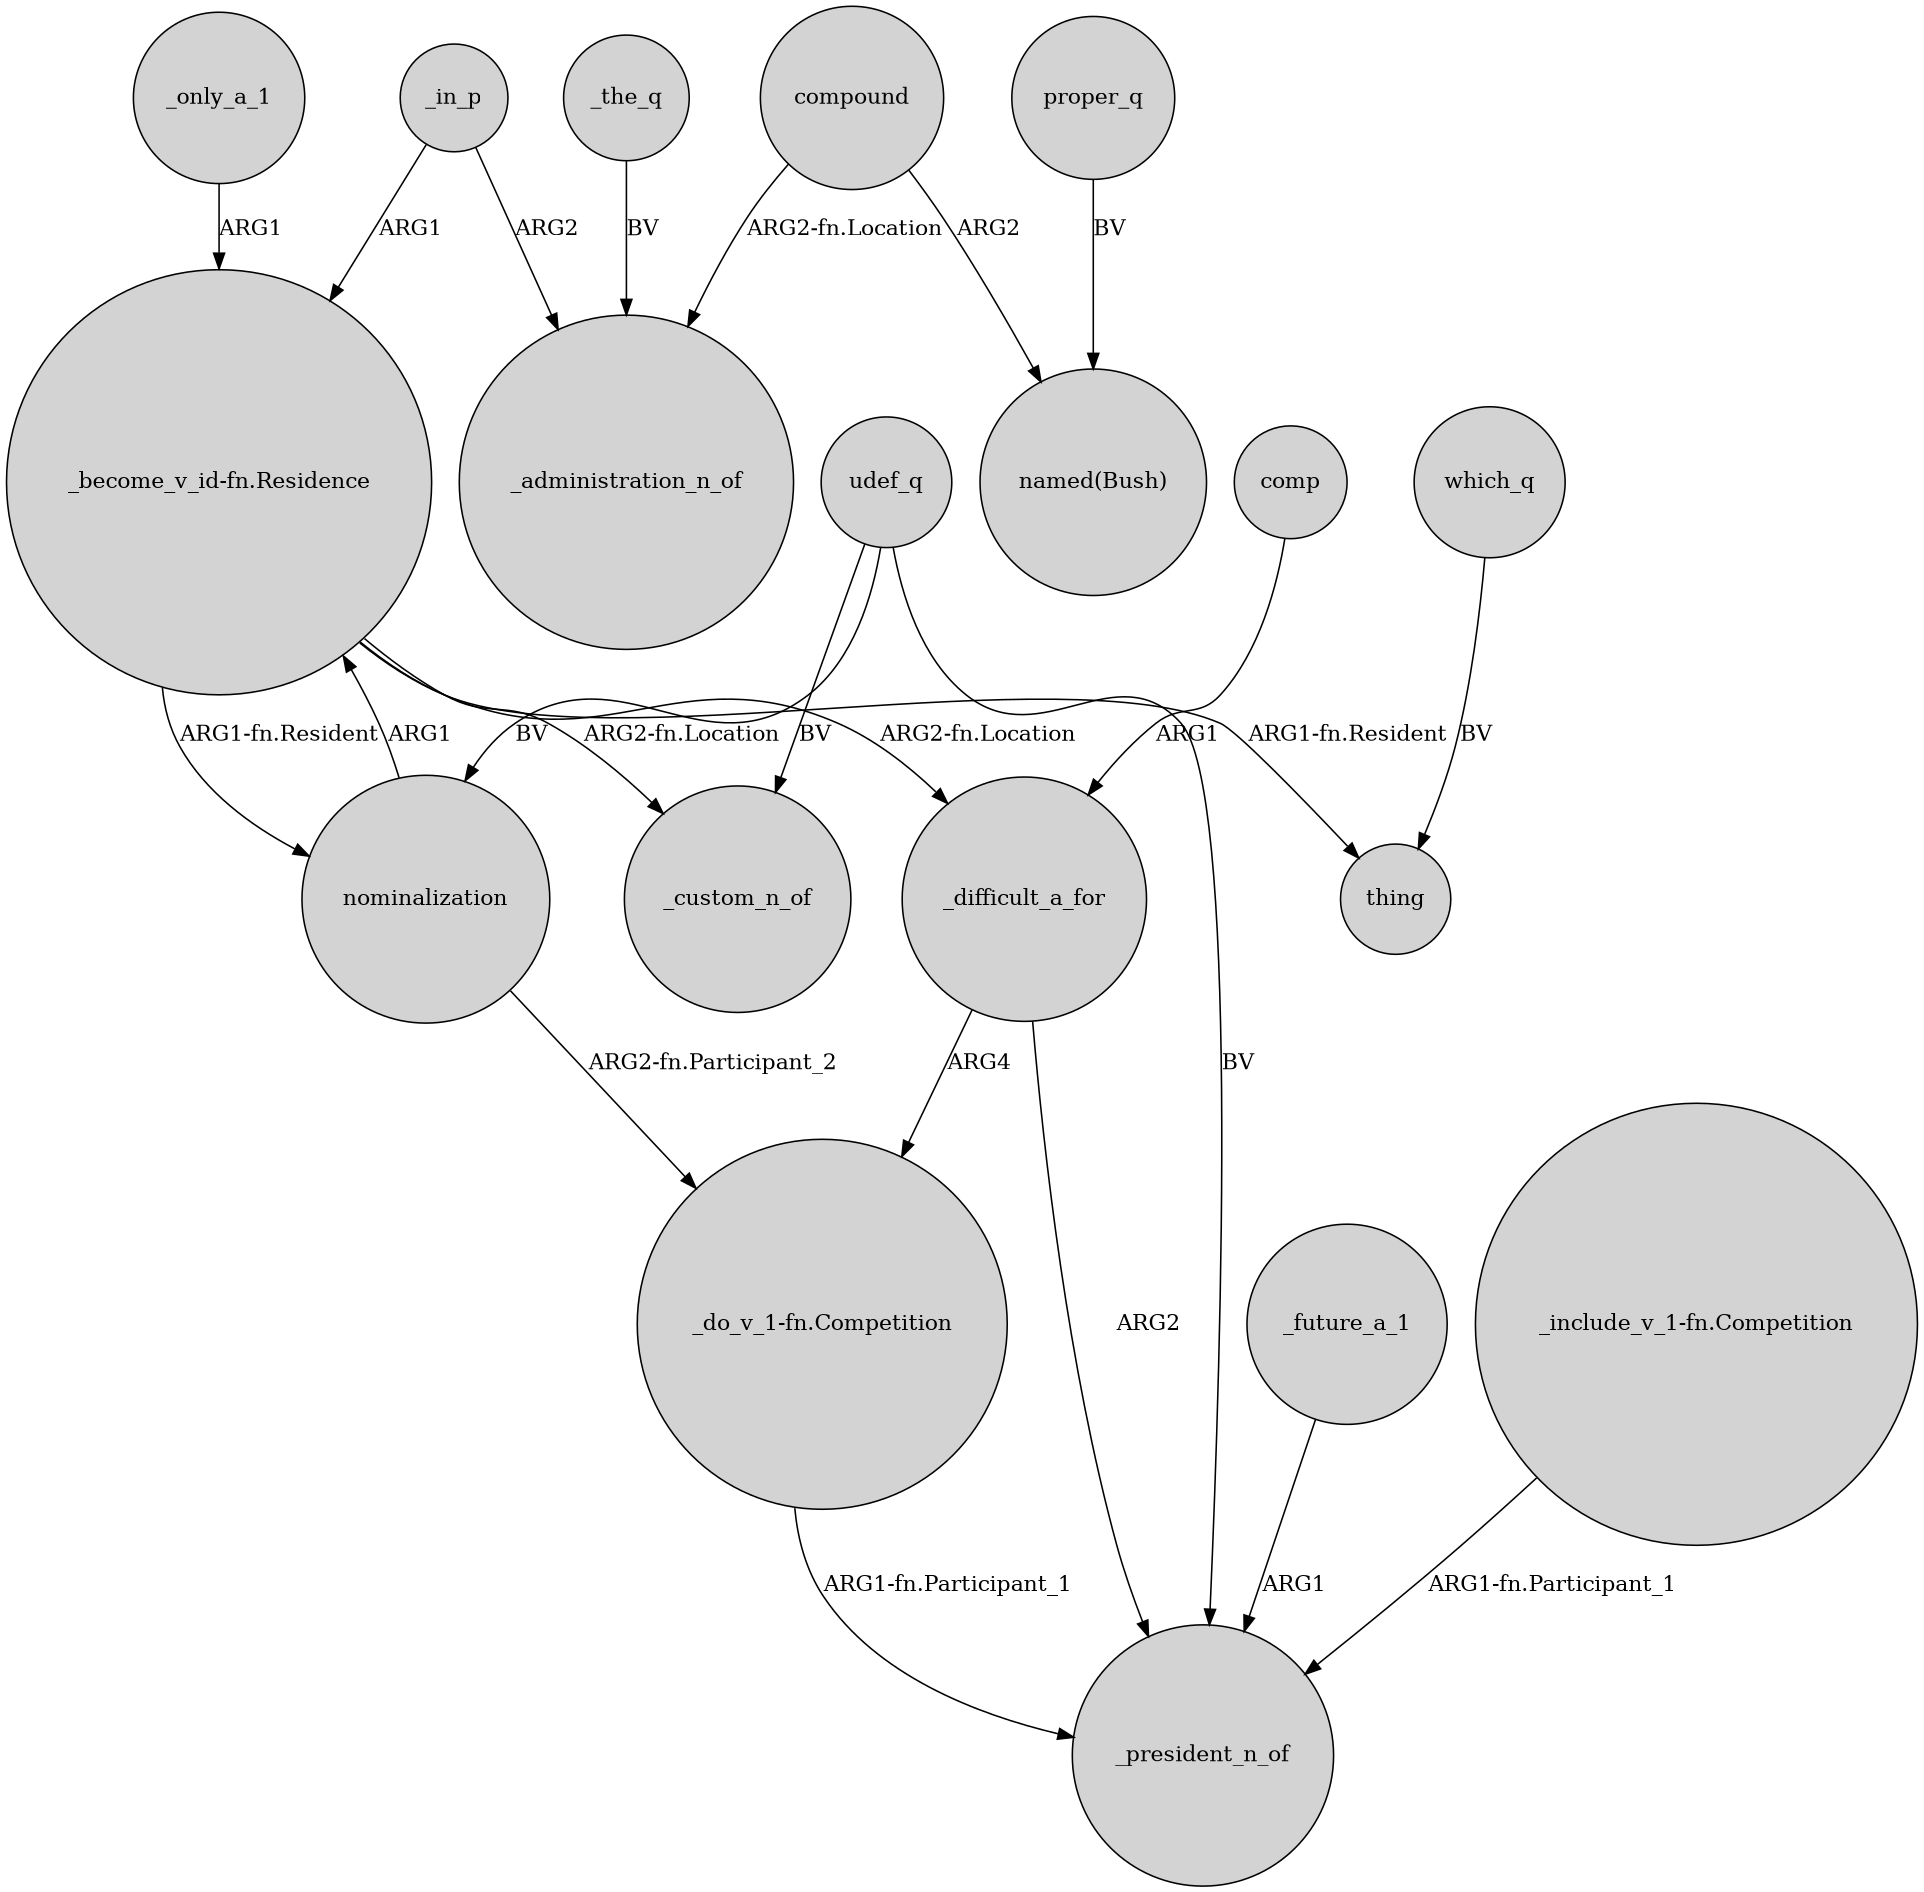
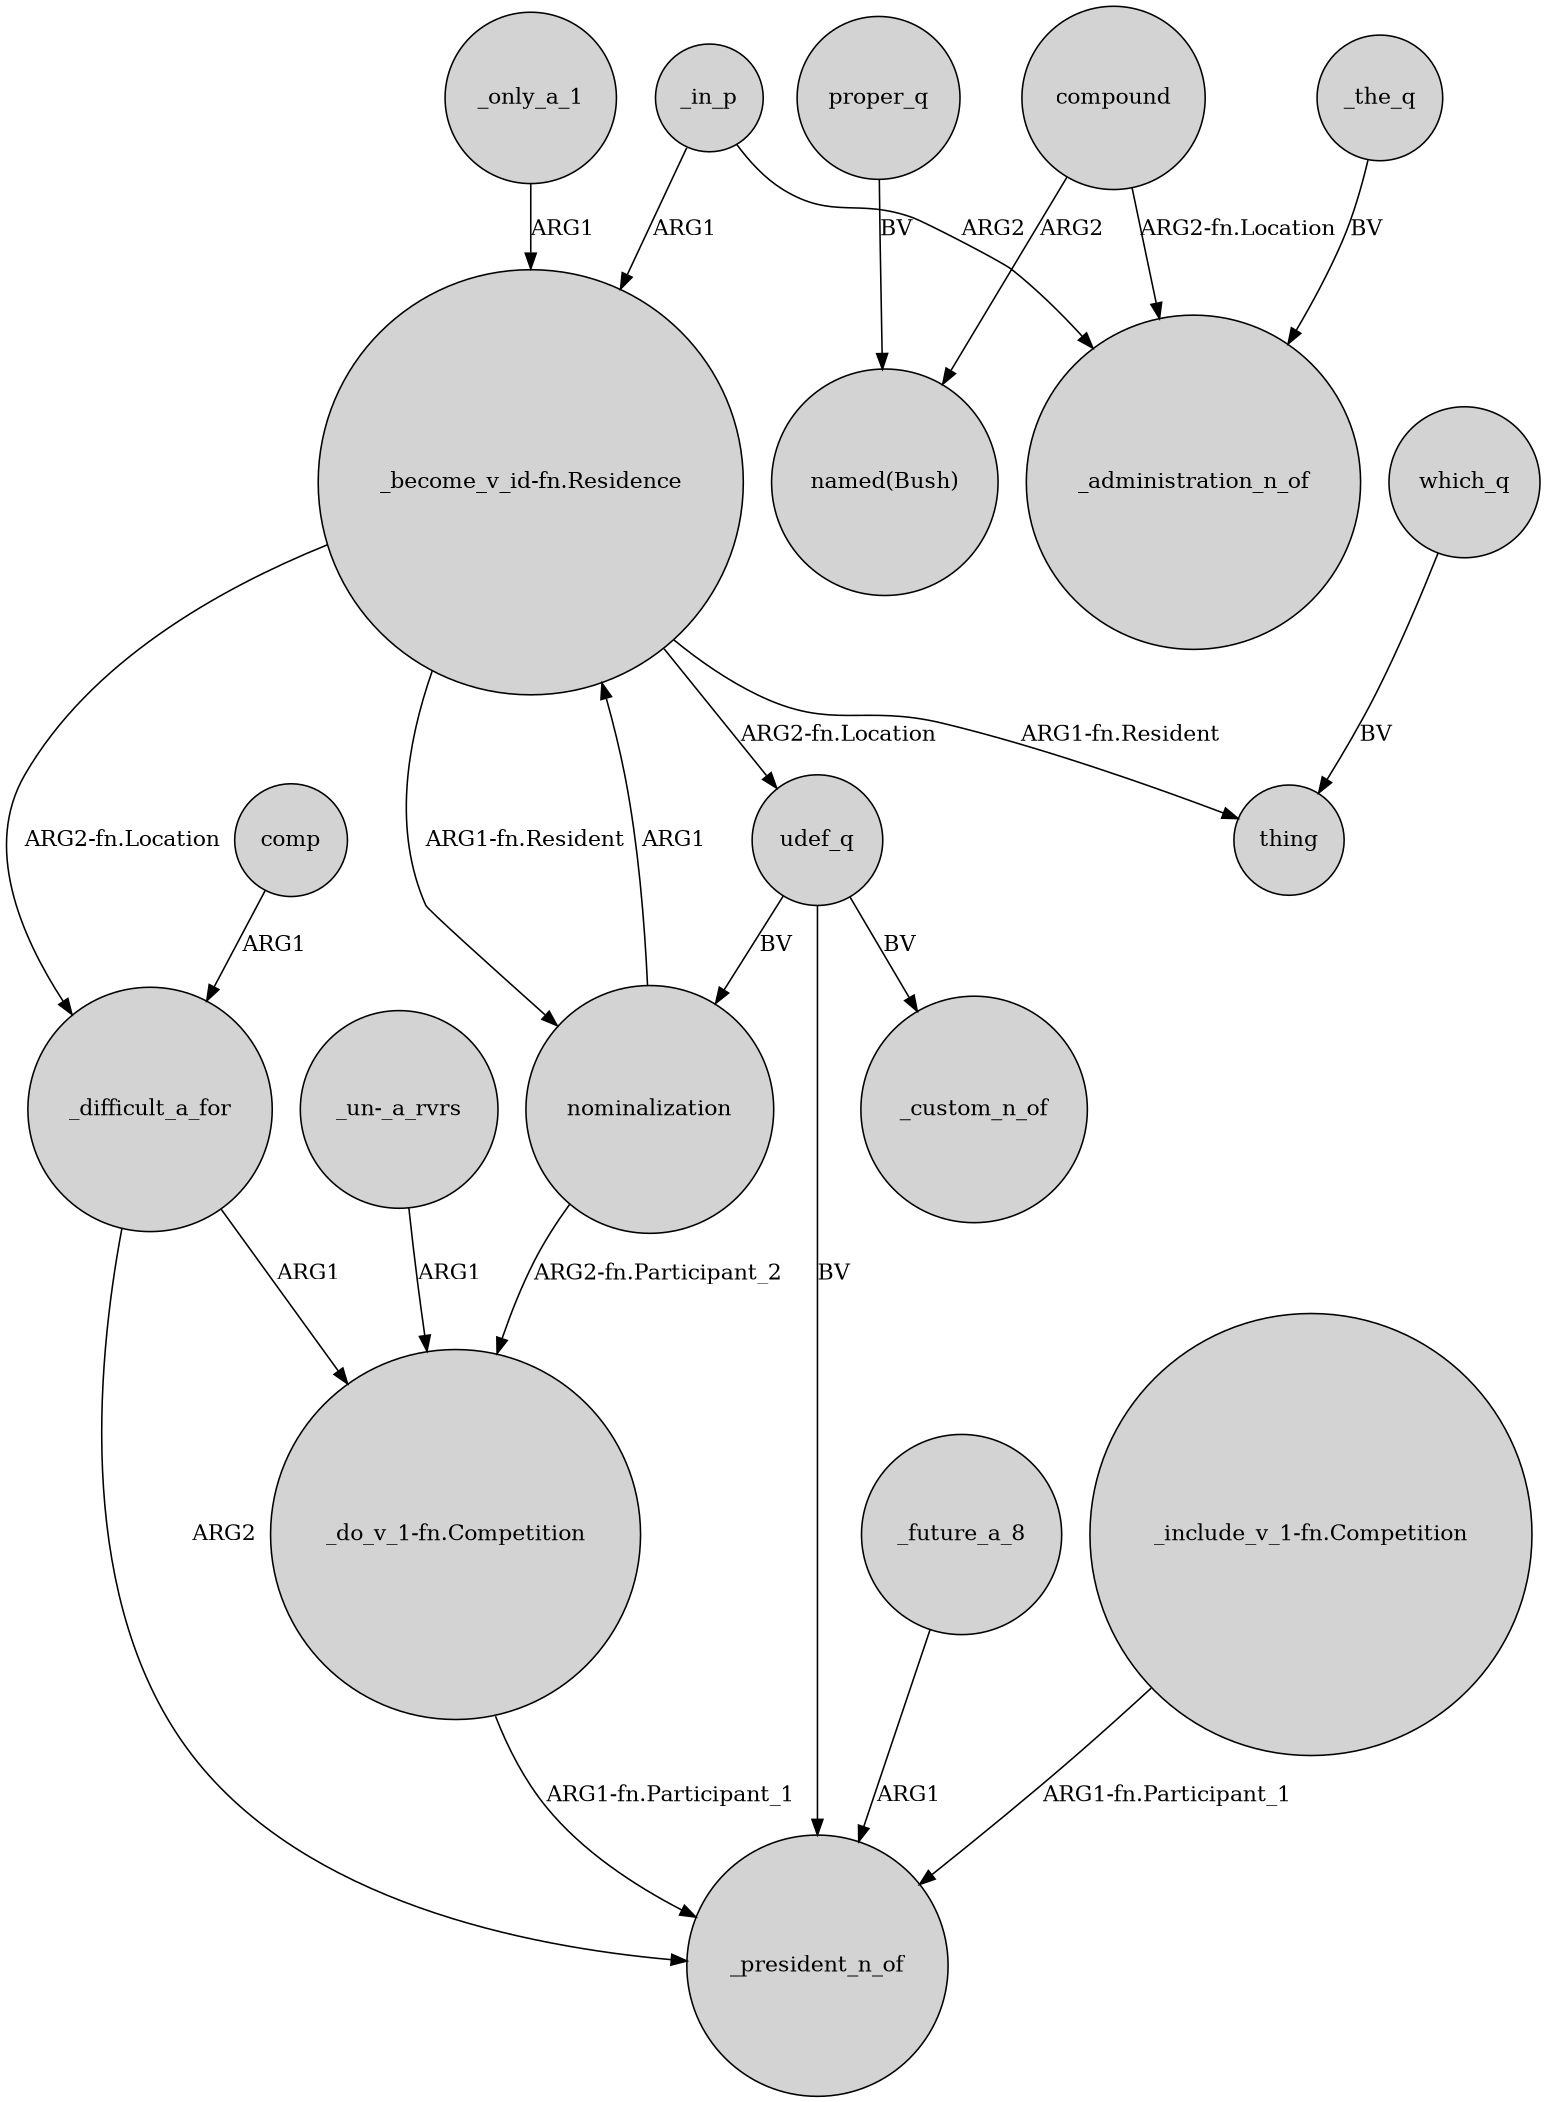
edge "_become_v_id-fn.Residence" -> "_custom_n_of": now "_become_v_id-fn.Residence" -> "udef_q"
edge "_difficult_a_for" -> "_do_v_1-fn.Competition": label "ARG4" -> "ARG1"
node "_un-_a_rvrs": added
node "_future_a_1": label "_future_a_1" -> "_future_a_8"
